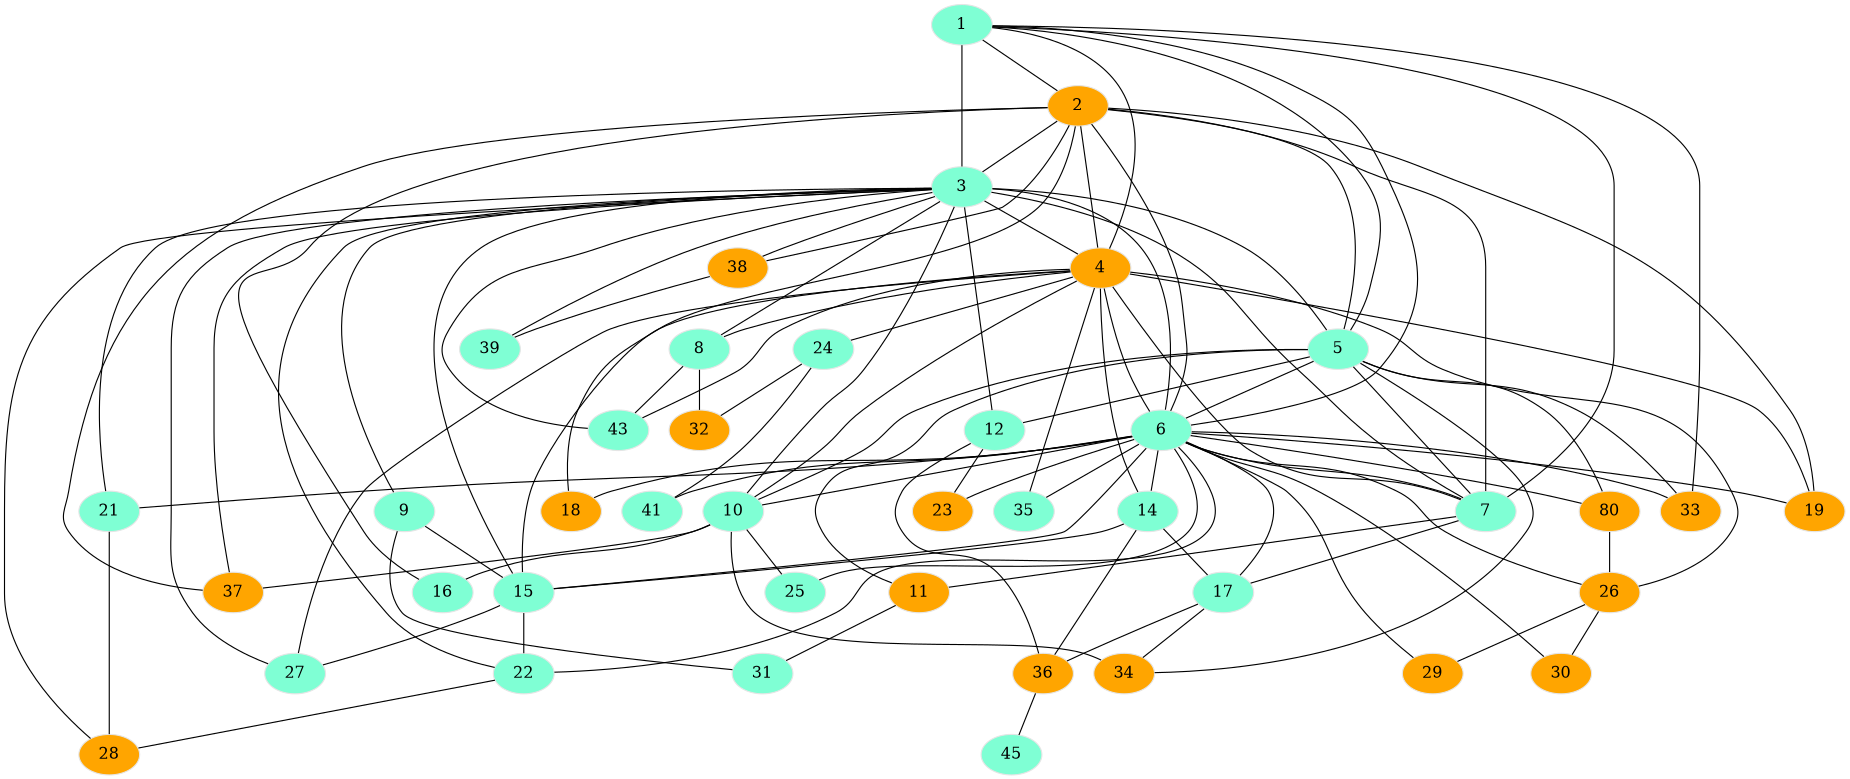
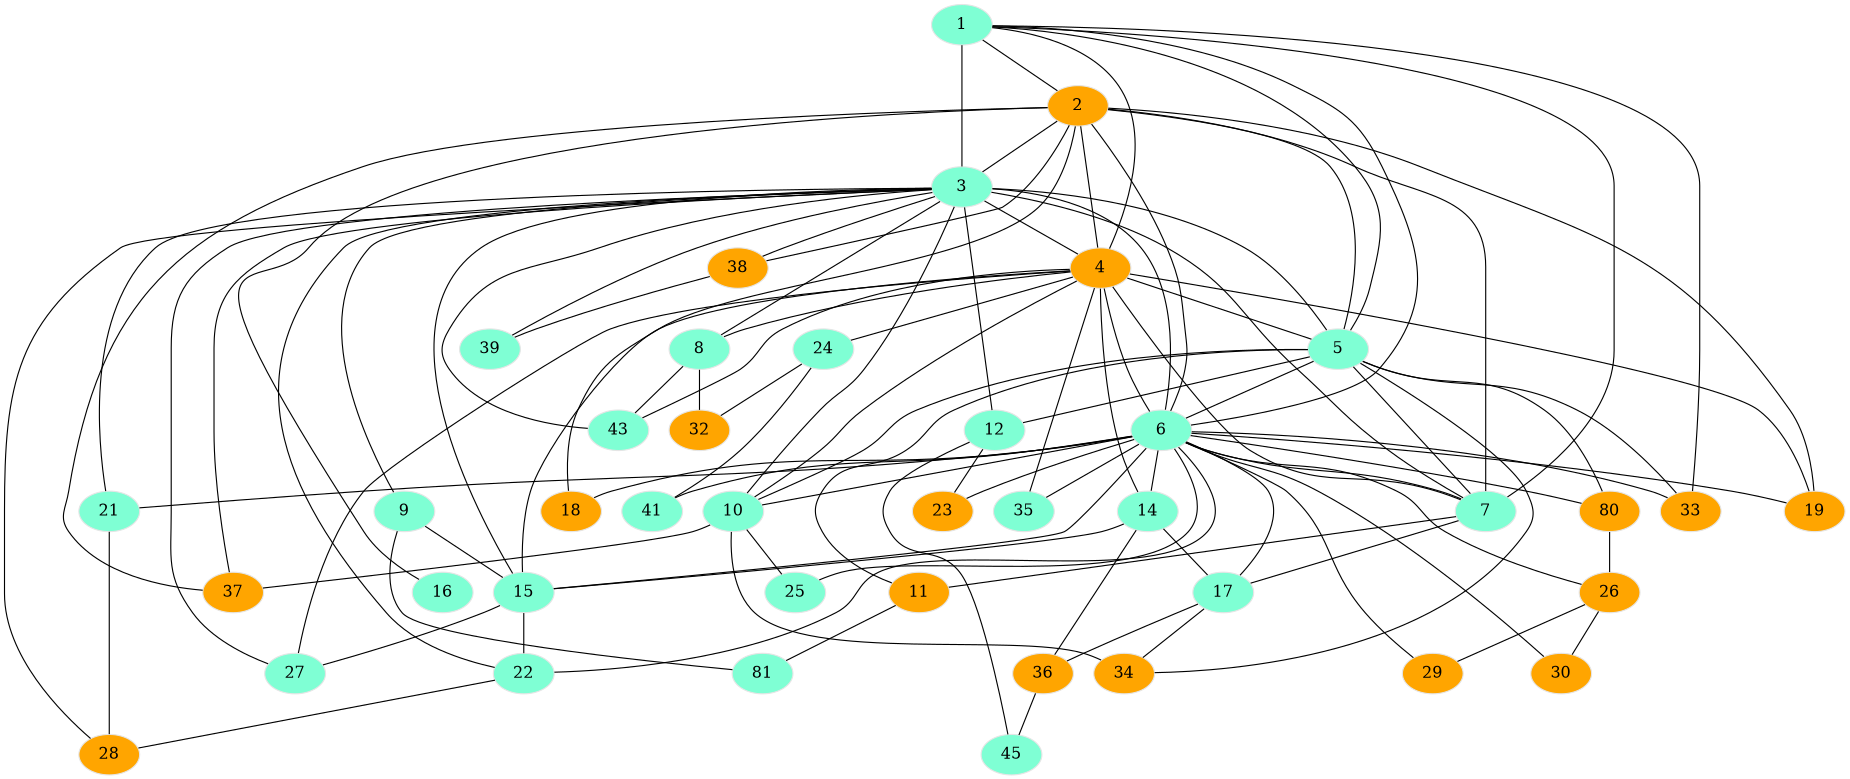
edge "4" -- "26": now "4" -- "5"
edge "12" -- "36": now "12" -- "45"
edge "10" -- "16": removed
node "31": label "31" -> "81"
